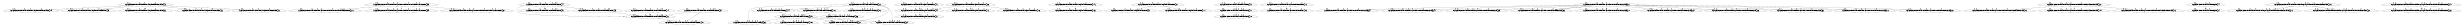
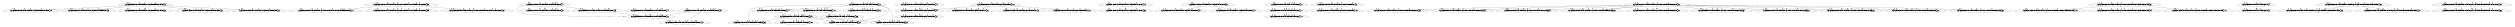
node "org.apache.commons.math.estimation.AbstractEstimator#88": added
